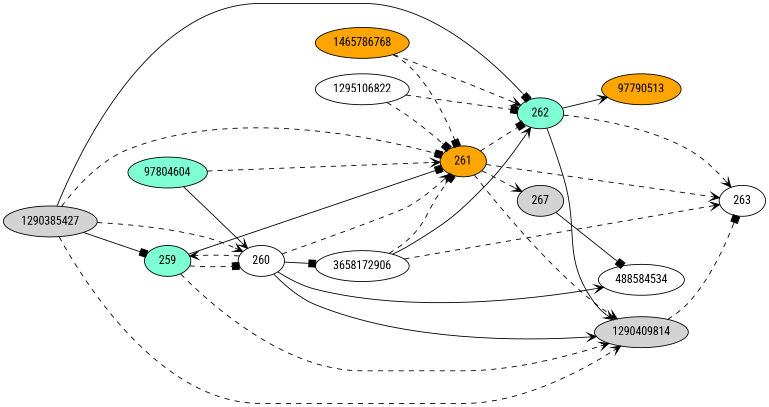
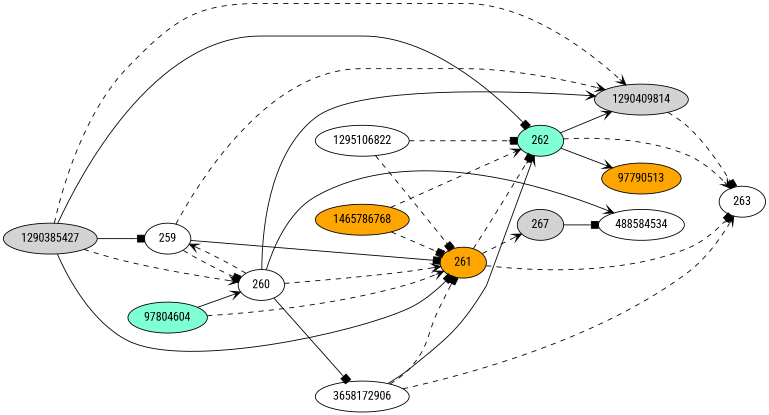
edge "1290385427" -> "261": style dashed -> solid
edge "261" -> "263": arrowhead vee -> box
edge "261" -> "1290409814": removed
node "259": fillcolor aquamarine -> white
